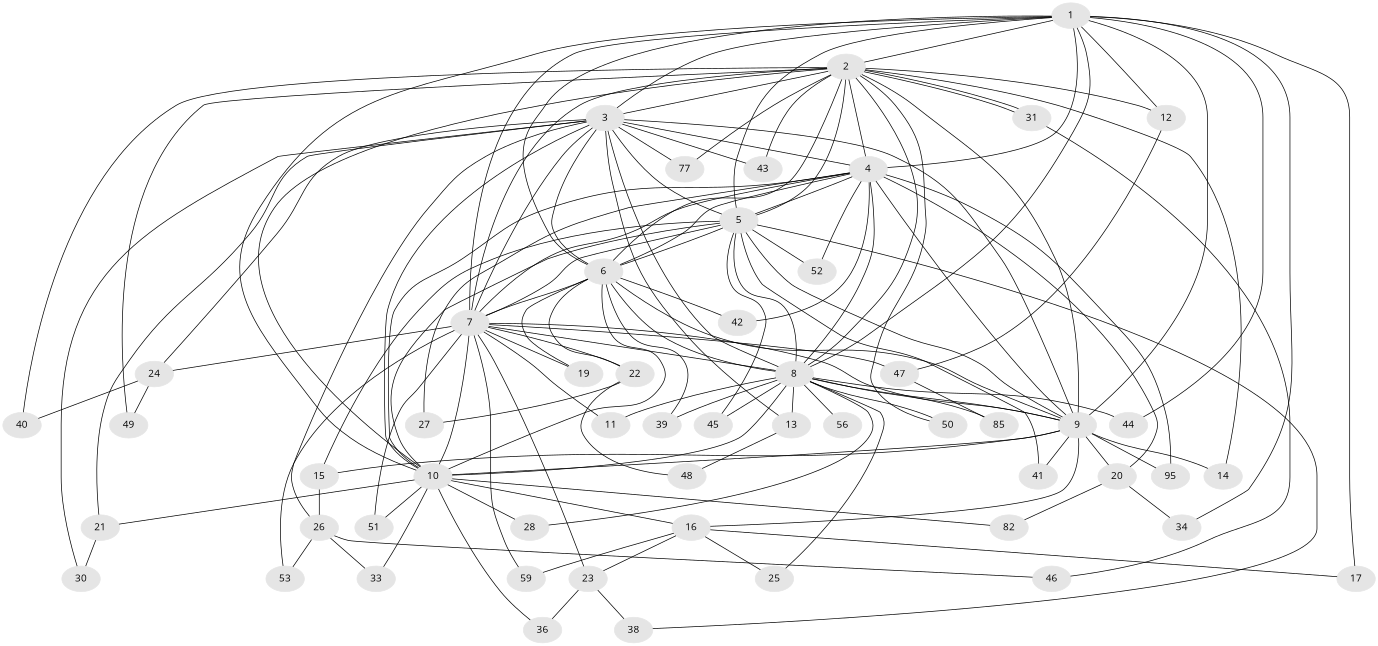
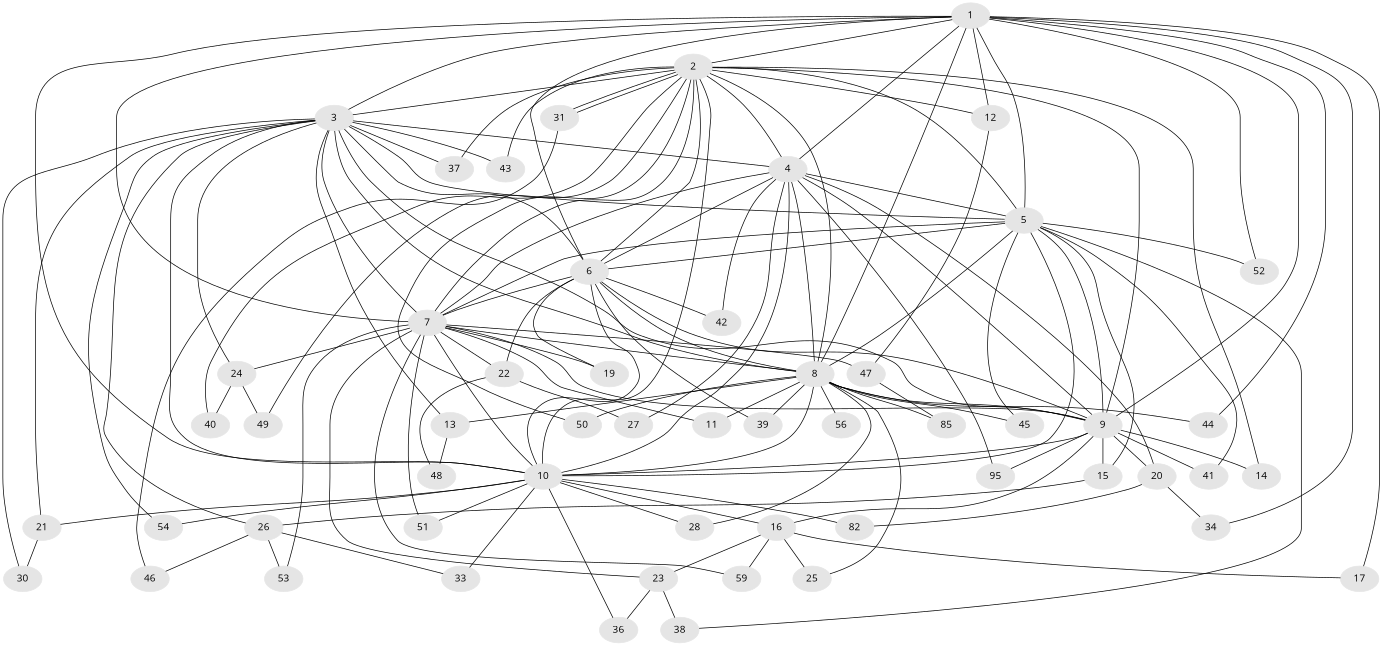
node "77": label "77" -> "37"
edge "4" -- "52": now "1" -- "52"
node "54": added
